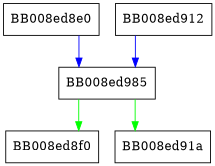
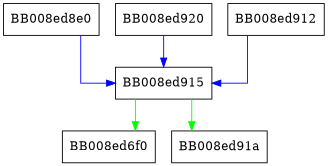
node "BB008ed920": added
node "BB008ed985": label "BB008ed985" -> "BB008ed915"
node "BB008ed8f0": label "BB008ed8f0" -> "BB008ed6f0"
